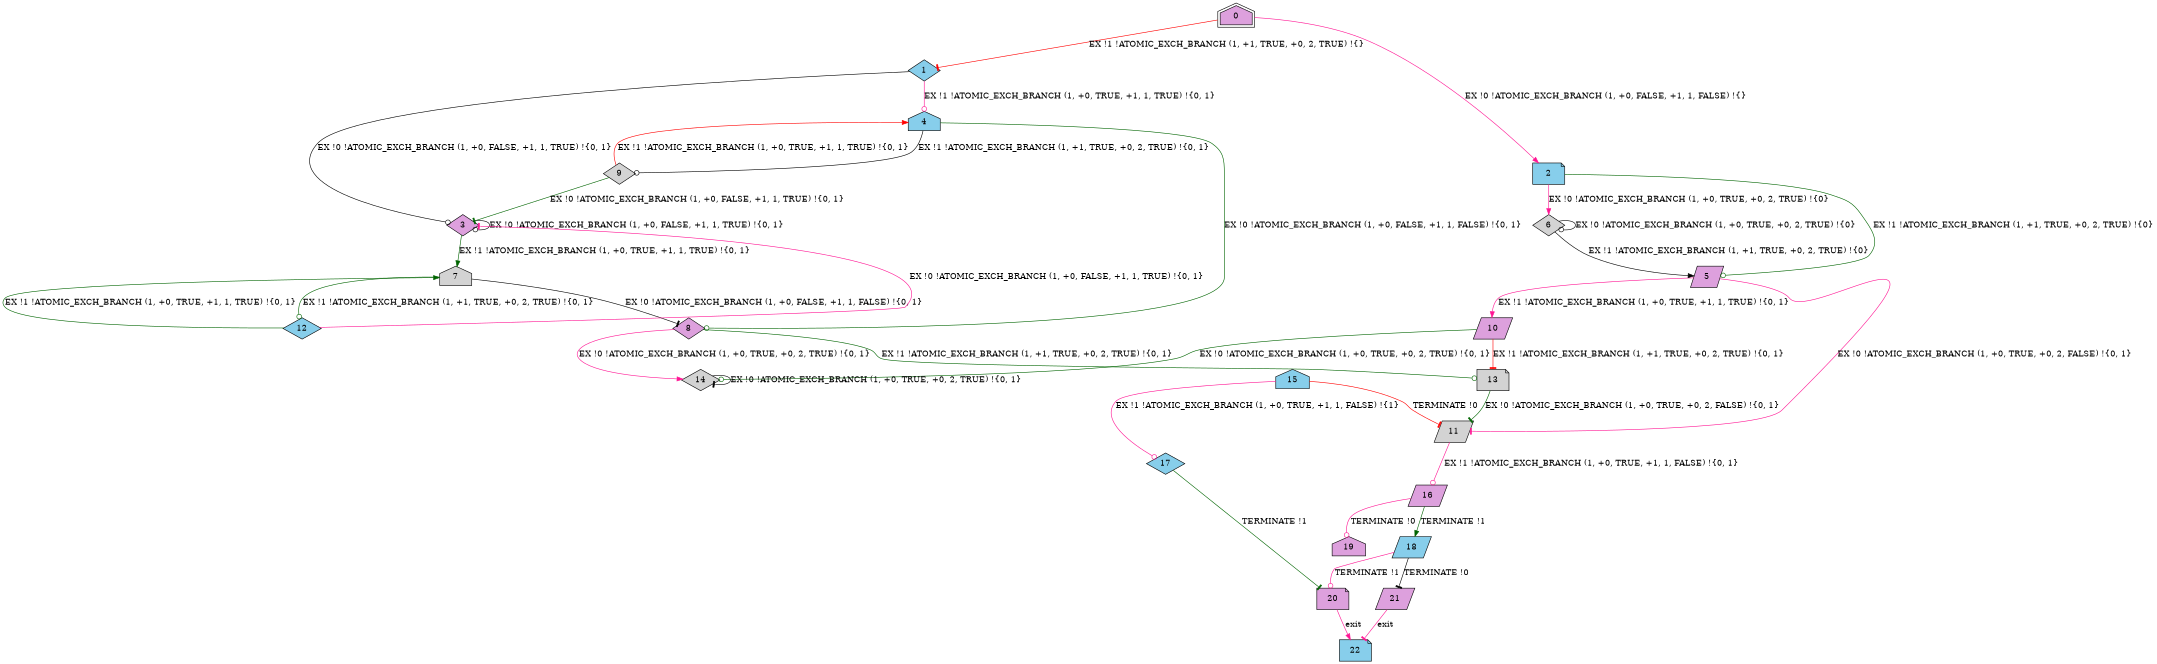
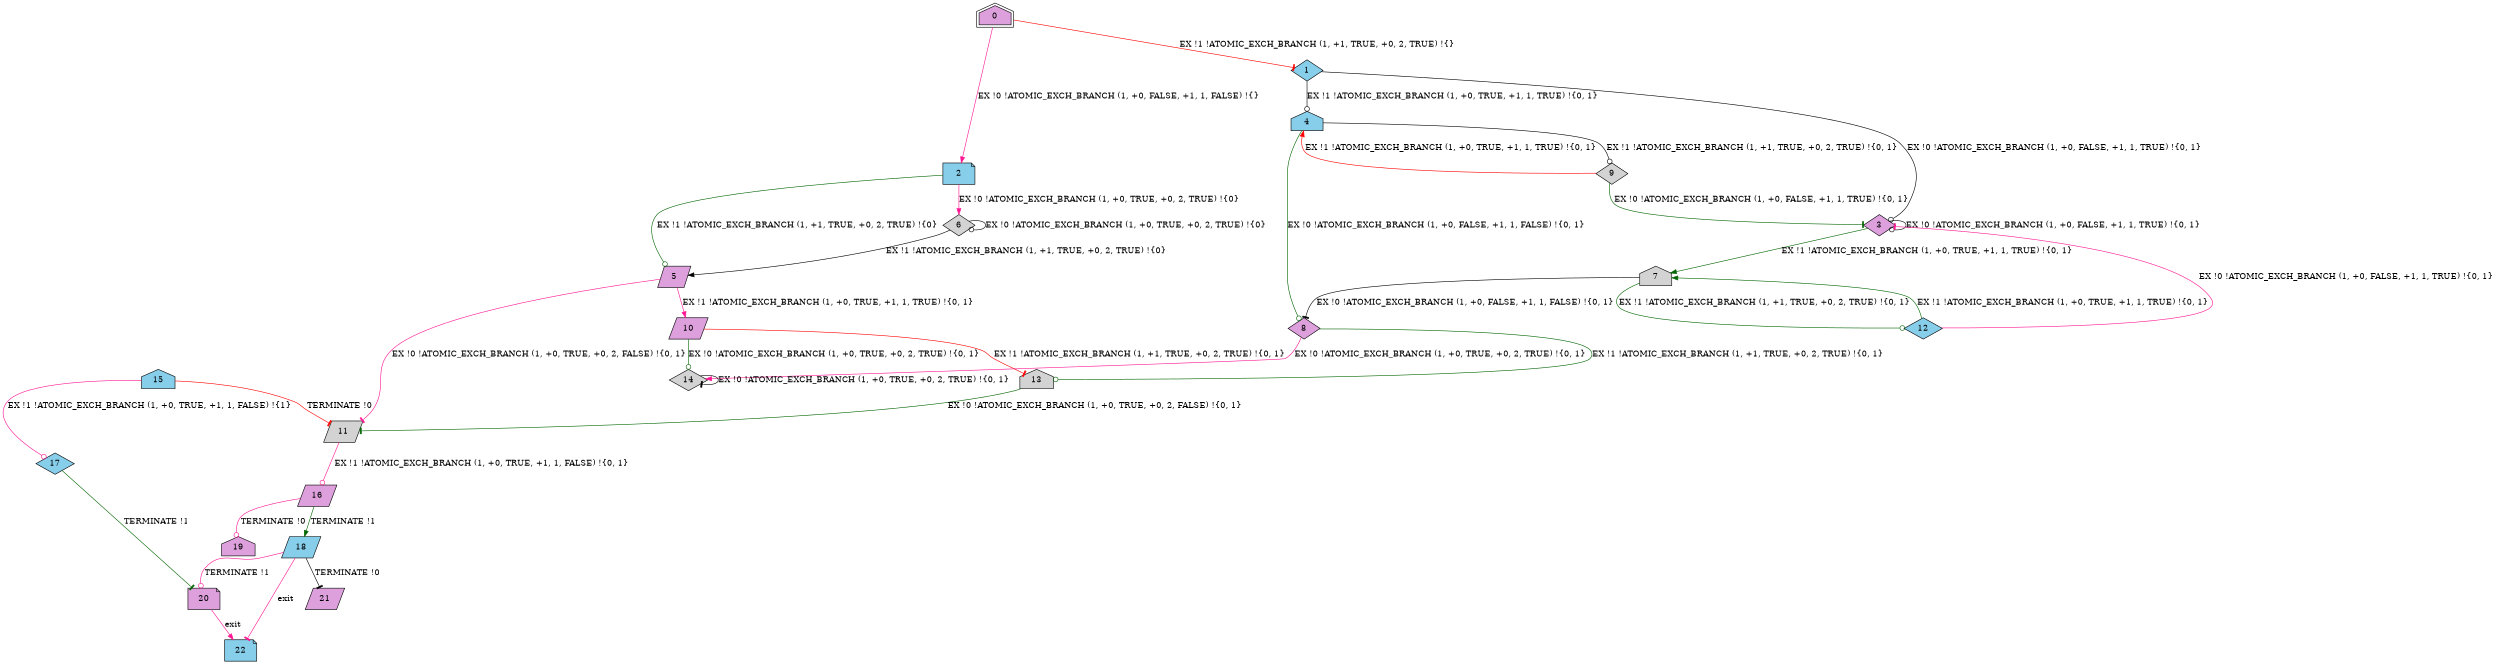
edge "1" -> "4": color deeppink -> black
node "13": shape note -> house
edge "21" -> "22": now "18" -> "22"
